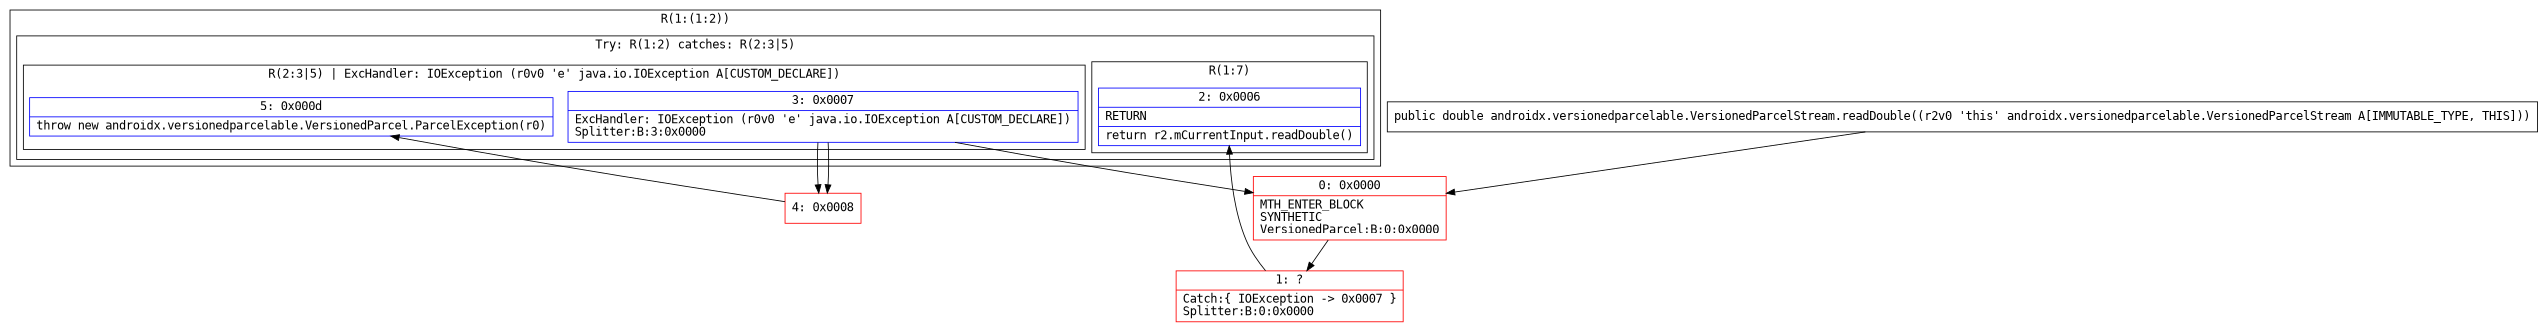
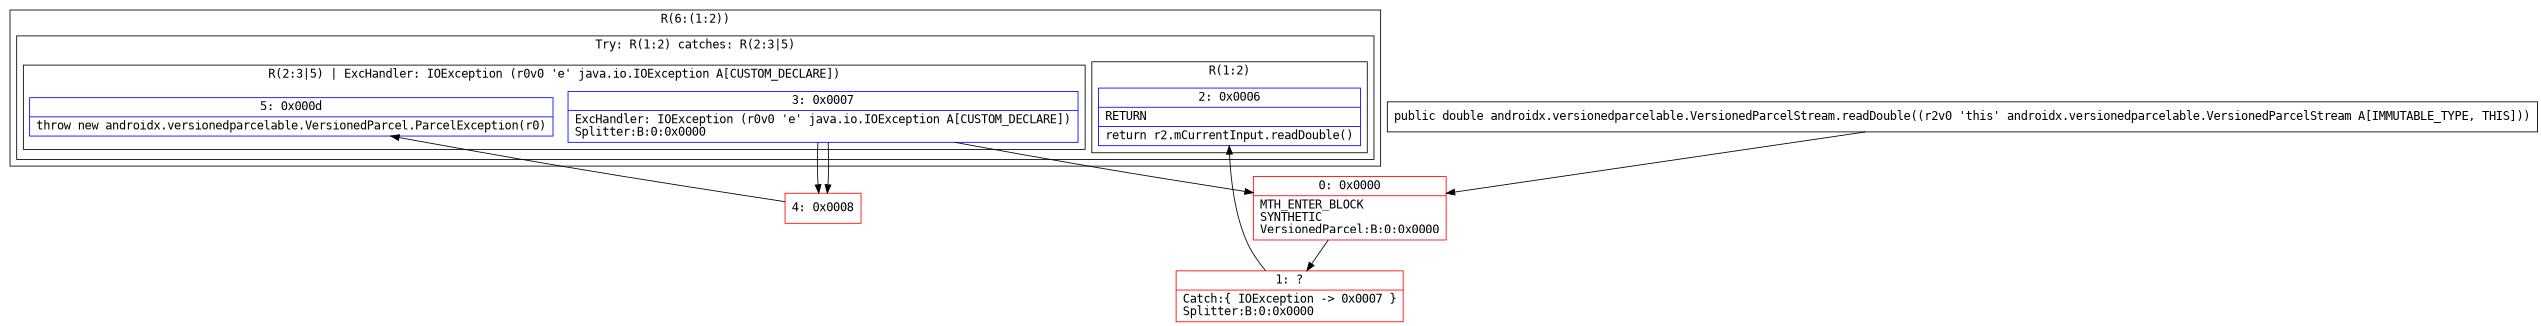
cluster "R(1:(1:2))": label "R(1:(1:2))" -> "R(6:(1:2))"
cluster "R(1:7)": label "R(1:7)" -> "R(1:2)"
node "3: 0x0007": text "Splitter:B:3:0x0000" -> "Splitter:B:0:0x0000"
